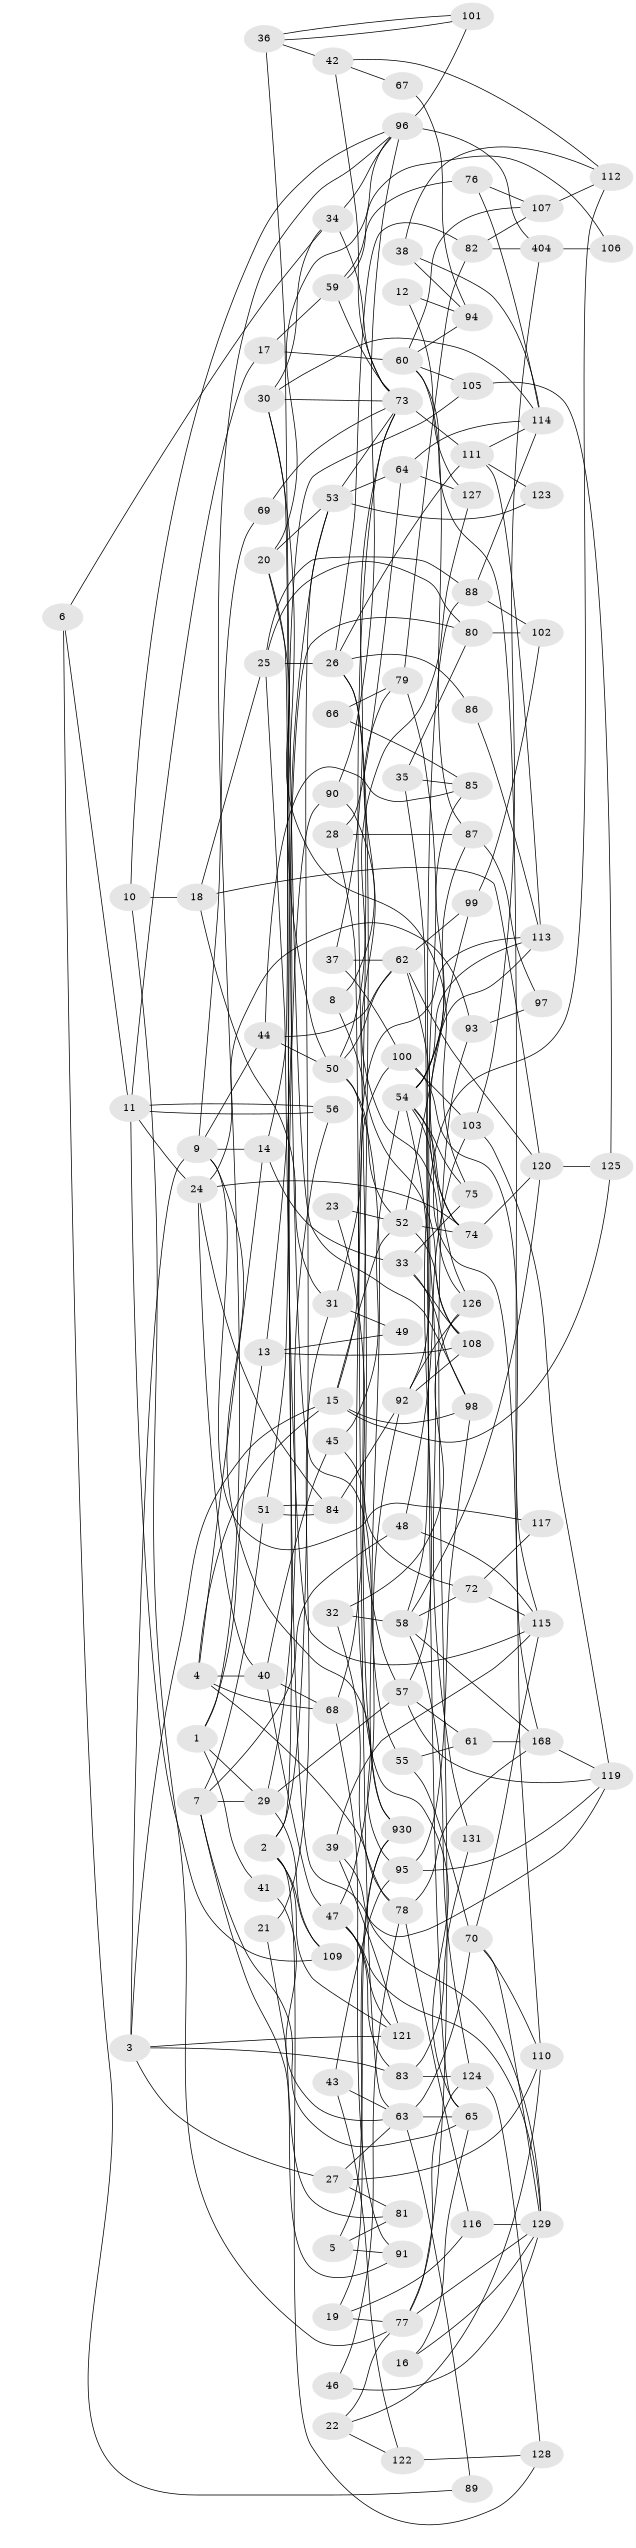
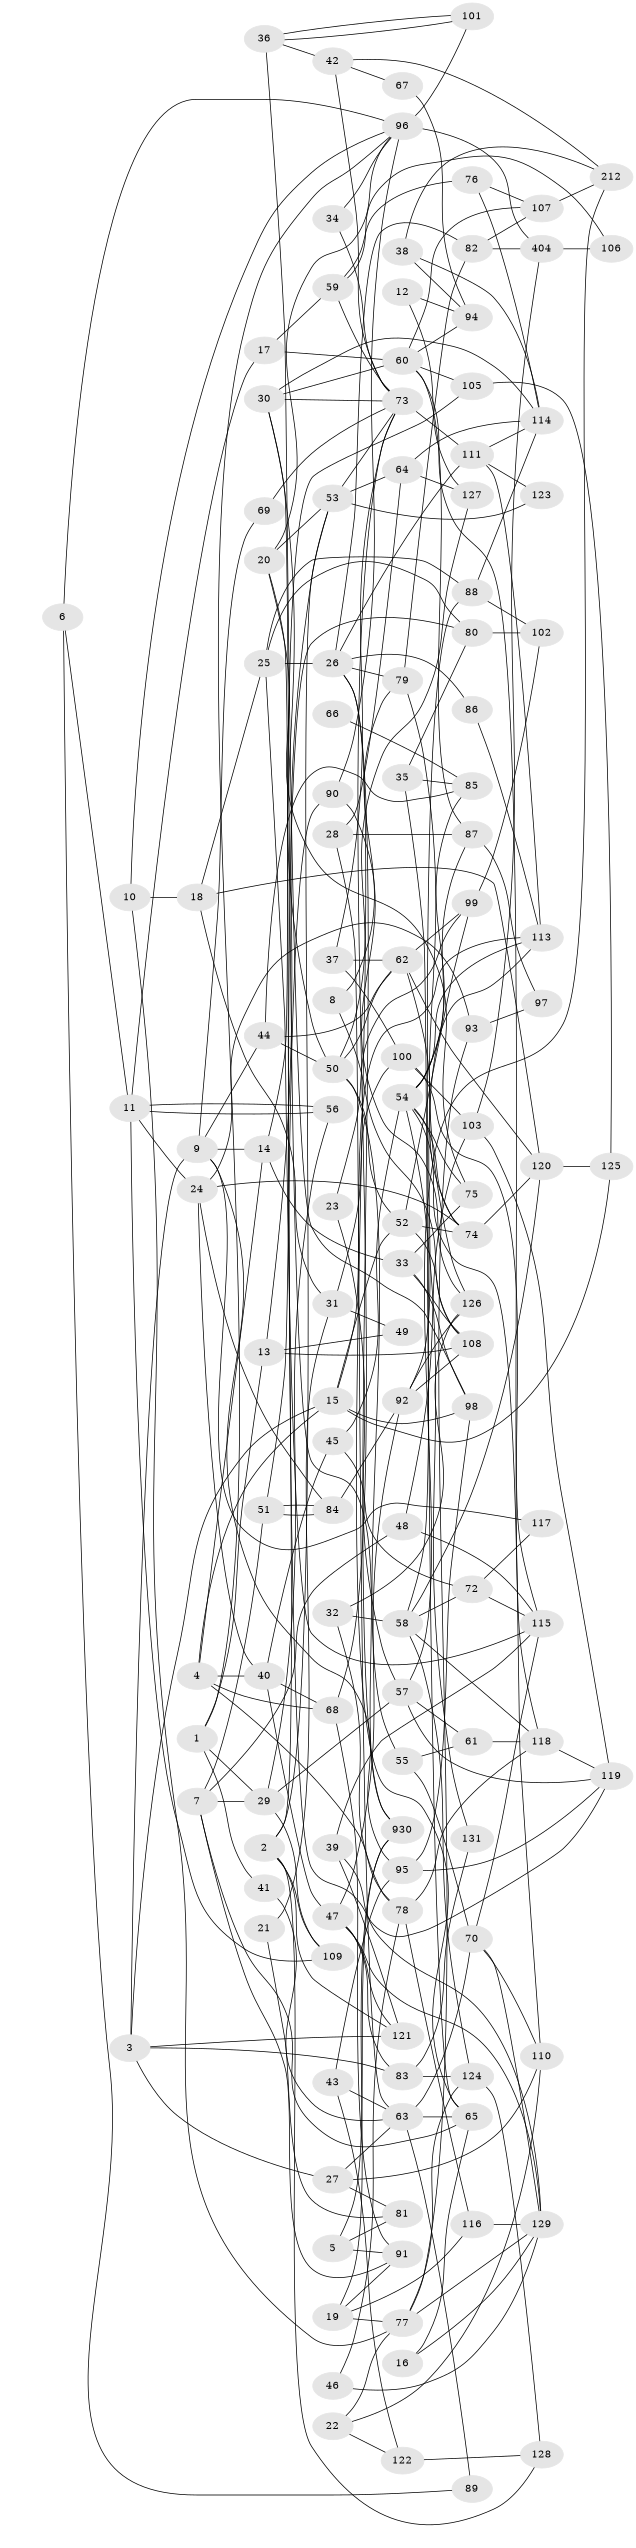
node "112": label "112" -> "212"
edge "34" -- "30": now "60" -- "30"
edge "34" -- "6": now "96" -- "6"
edge "79" -- "66": now "79" -- "26"
edge "23" -- "52": now "23" -- "99"
node "168": label "168" -> "118"
edge "91" -- "19": added
